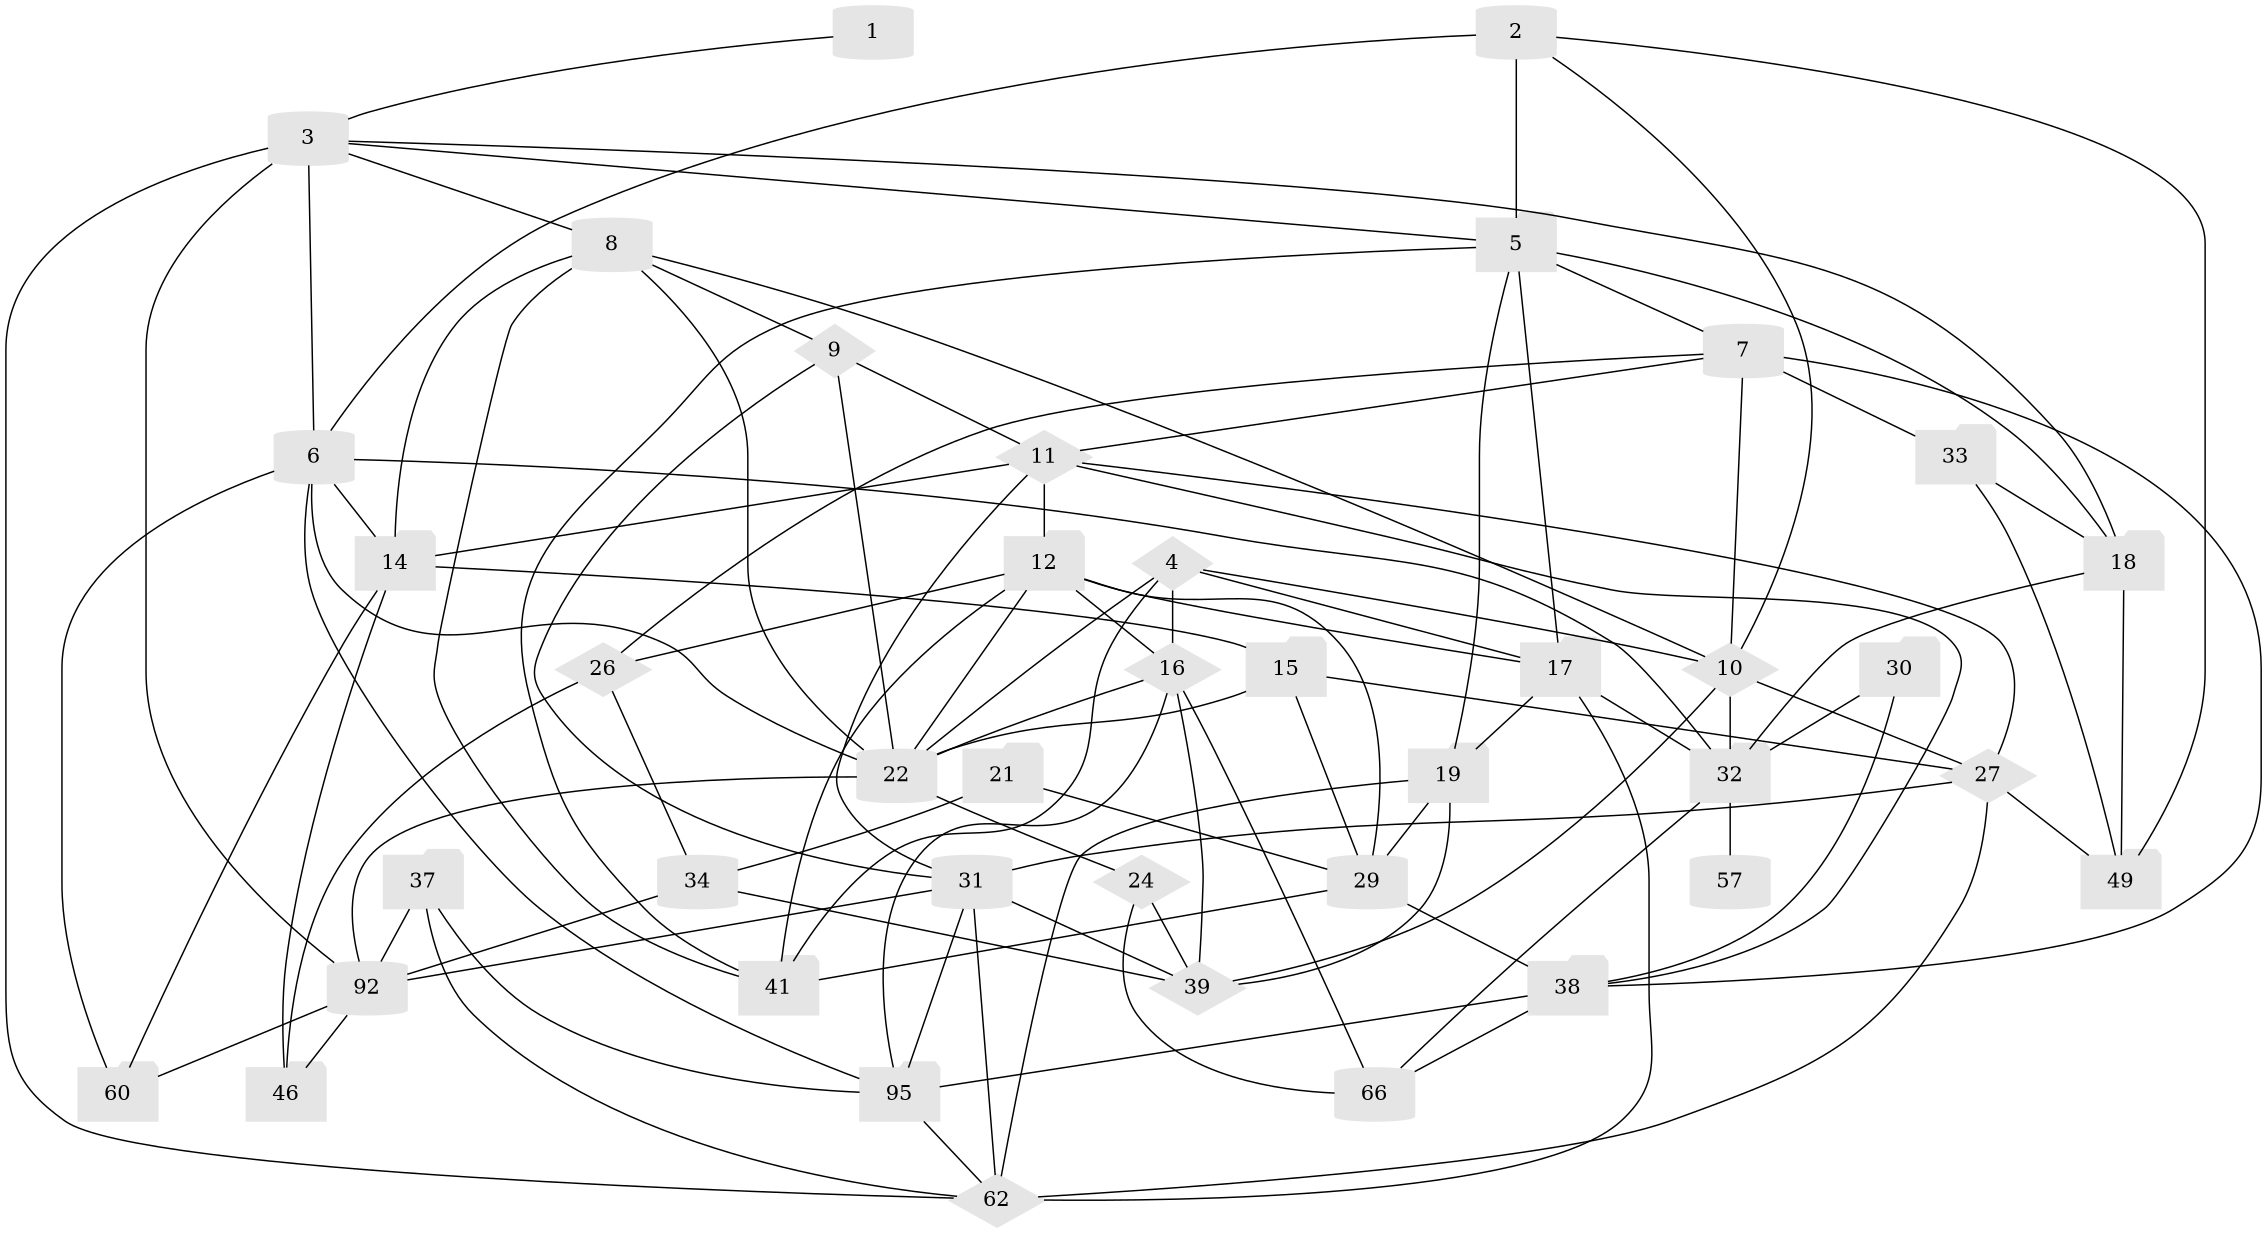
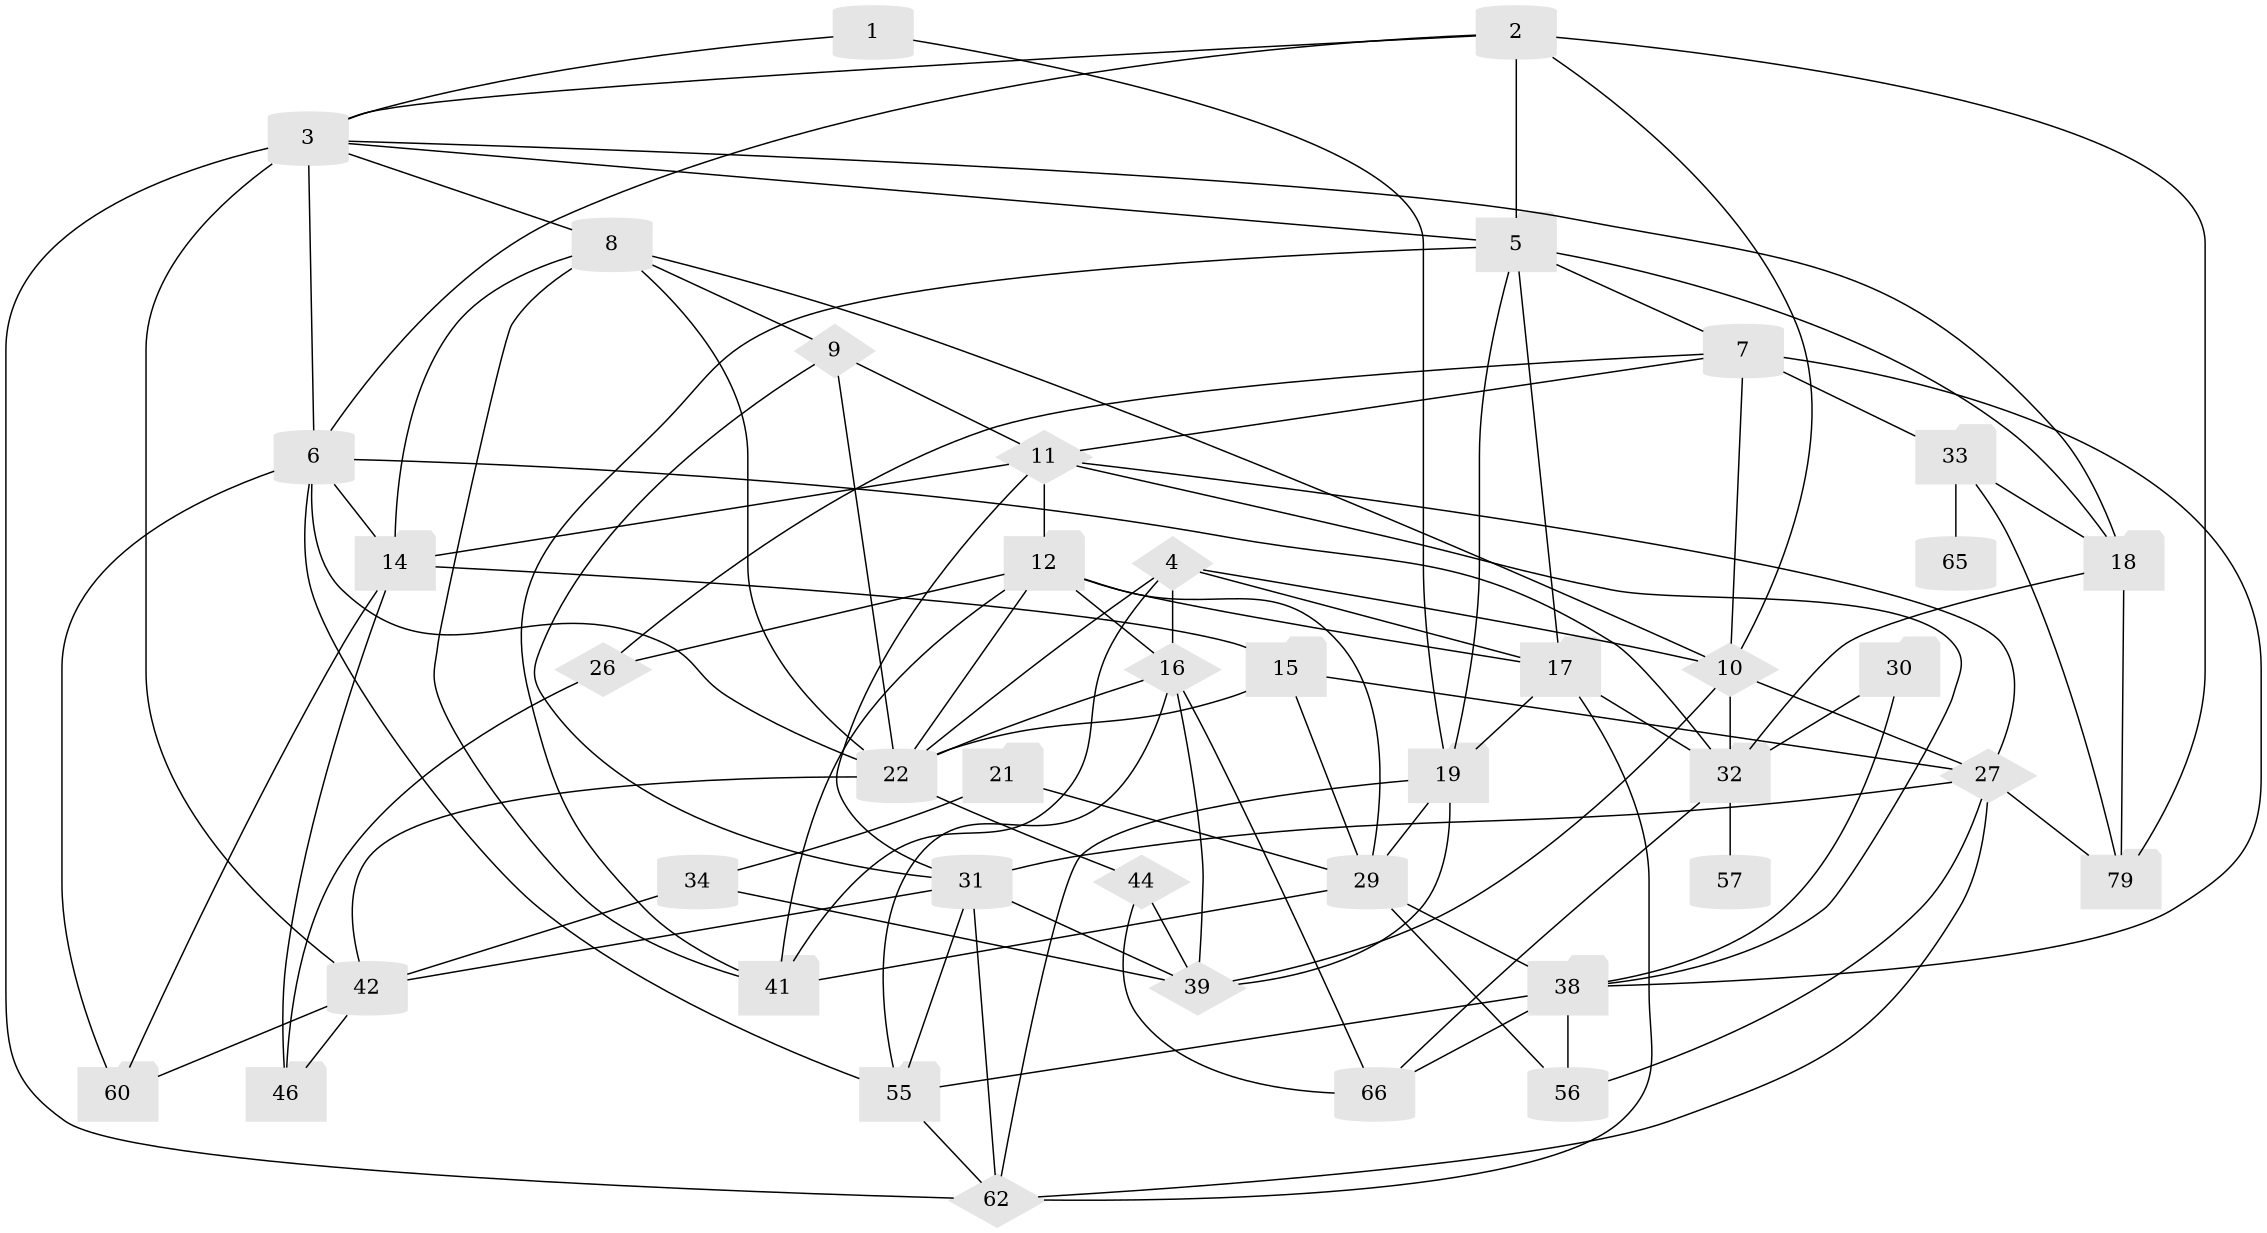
edge "2" -- "3": added
edge "1" -- "19": added
node "65": added
edge "26" -- "34": removed
node "37": removed
node "24": label "24" -> "44"
node "49": label "49" -> "79"
node "92": label "92" -> "42"
node "95": label "95" -> "55"
node "56": added
